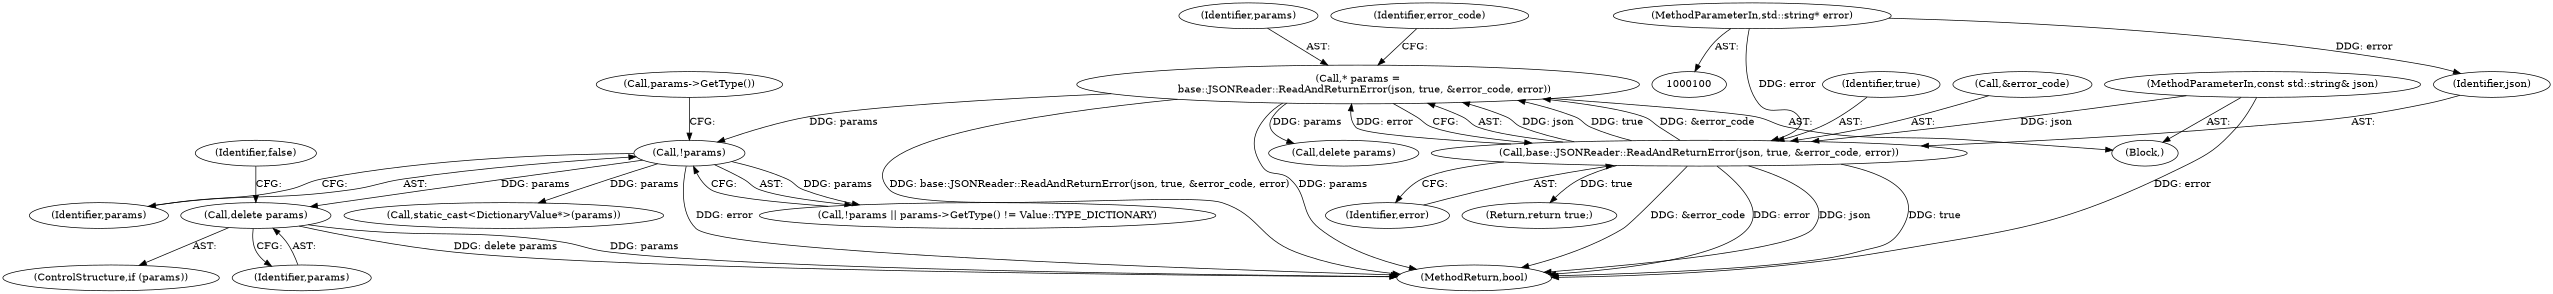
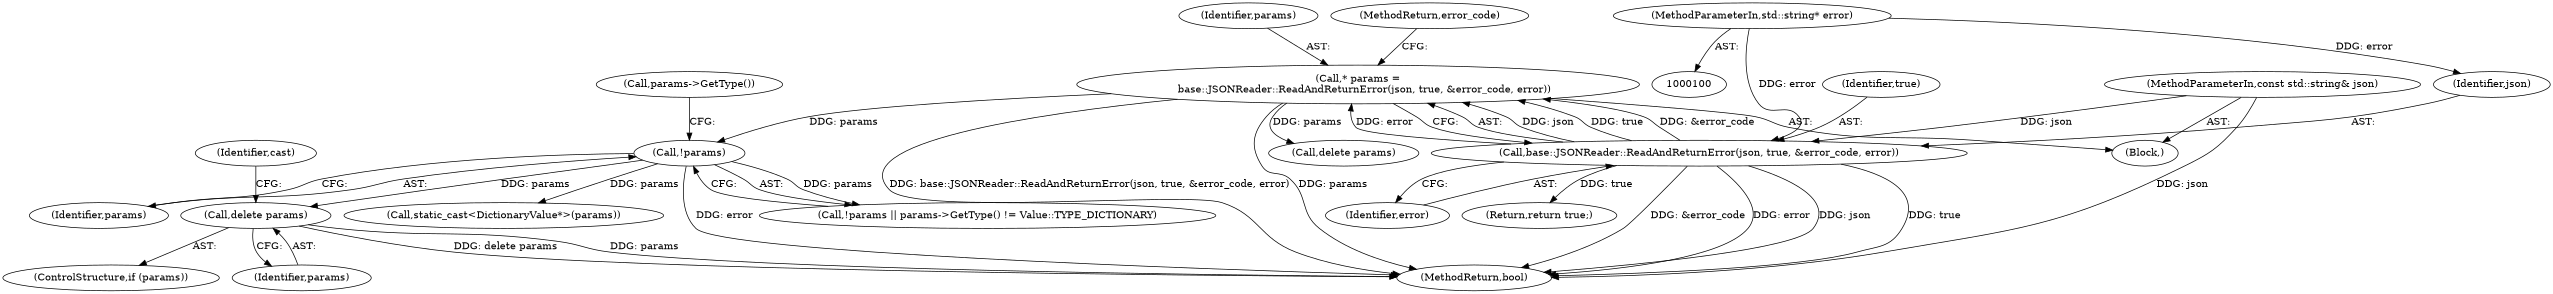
node "(Identifier,error_code)": label "(Identifier,error_code)" -> "(MethodReturn,error_code)"
node "(Call,&error_code)": removed
node "(Identifier,false)": label "(Identifier,false)" -> "(Identifier,cast)"
edge "(MethodParameterIn,const std::string& json)" -> "(MethodReturn,bool)": label "DDG: error" -> "DDG: json"
